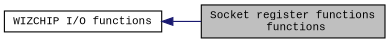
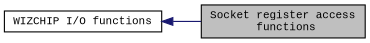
node "Socket register functions functions": label "Socket register functions functions" -> "Socket register access functions"
